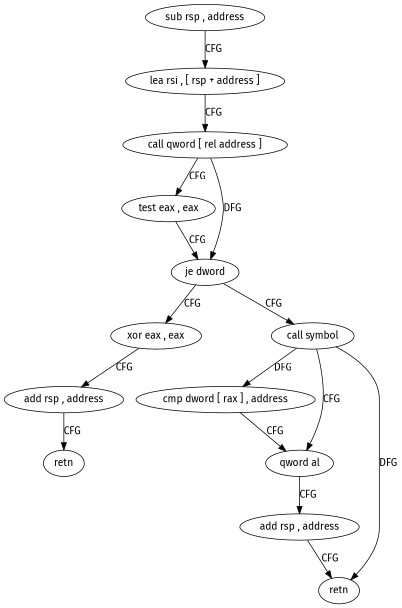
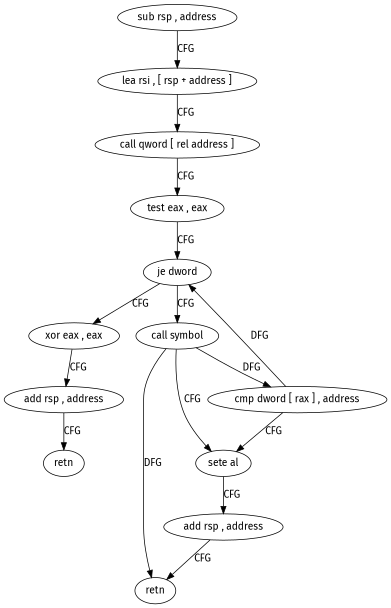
edge "call qword [ rel address ]" -> "je dword": now "cmp dword [ rax ] , address" -> "je dword"
node "qword al": label "qword al" -> "sete al"
